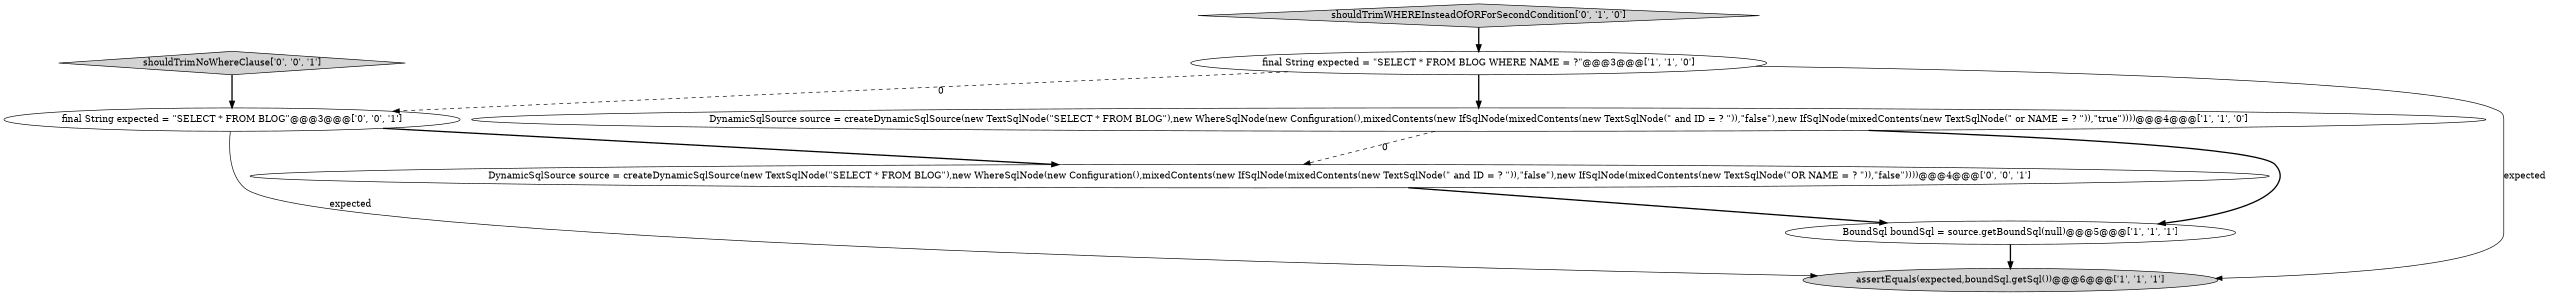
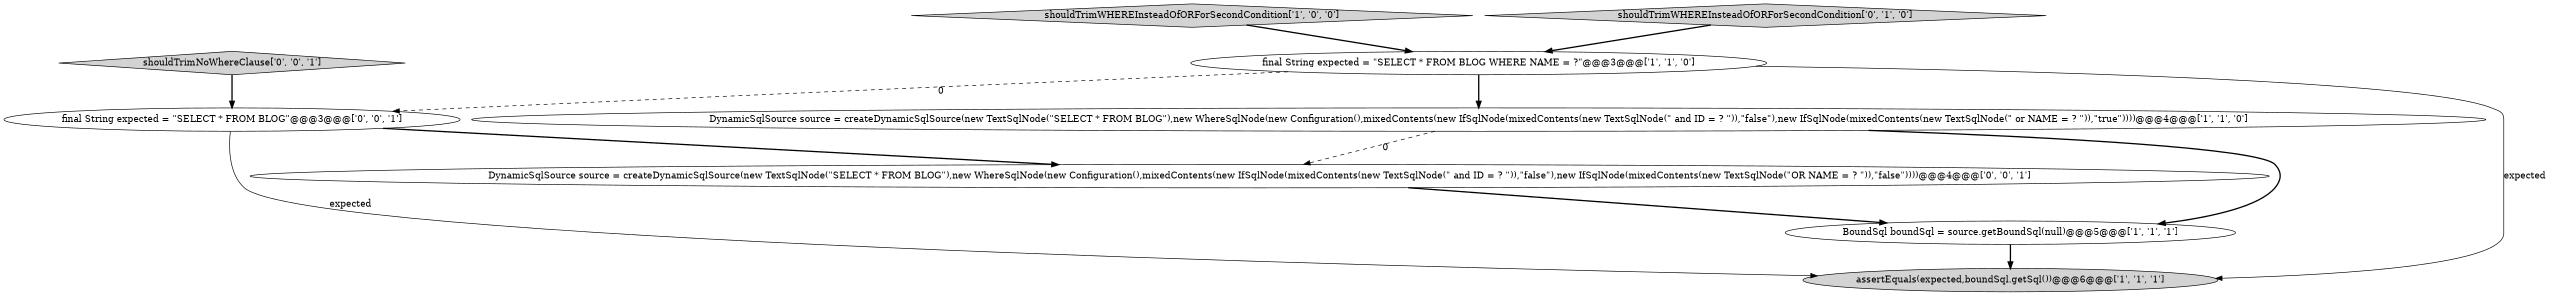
node "shouldTrimWHEREInsteadOfORForSecondCondition['1', '0', '0']": added
